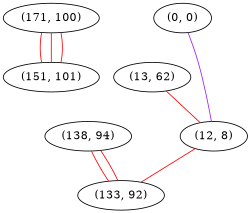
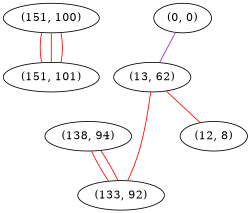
node "(171, 100)": label "(171, 100)" -> "(151, 100)"
edge "(0, 0)" -- "(12, 8)": now "(0, 0)" -- "(13, 62)"
edge "(12, 8)" -- "(133, 92)": now "(13, 62)" -- "(133, 92)"
